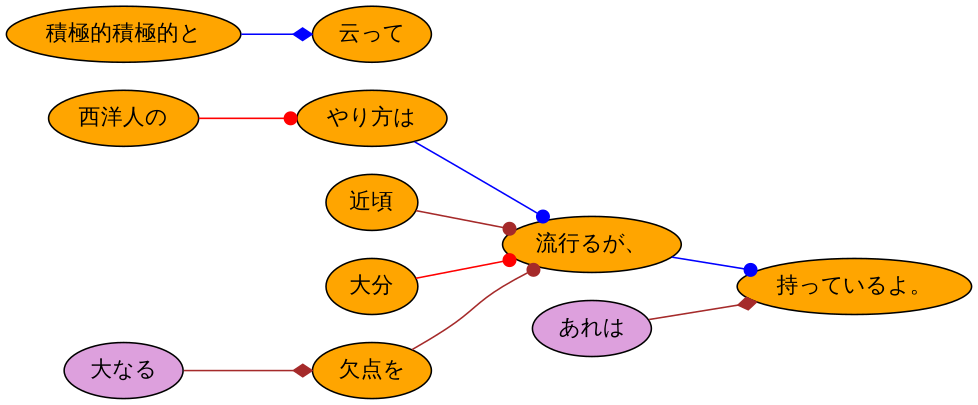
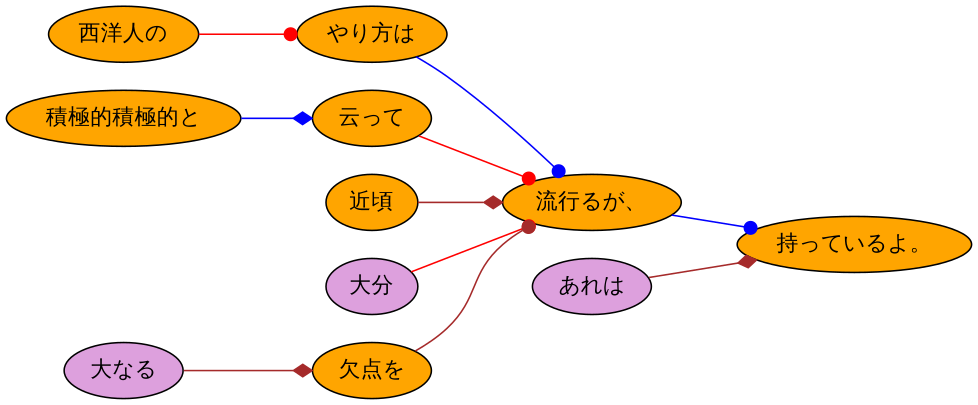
edge "云って" -> "流行るが、": added
edge "近頃" -> "流行るが、": arrowhead dot -> diamond
node "大分": fillcolor orange -> plum
